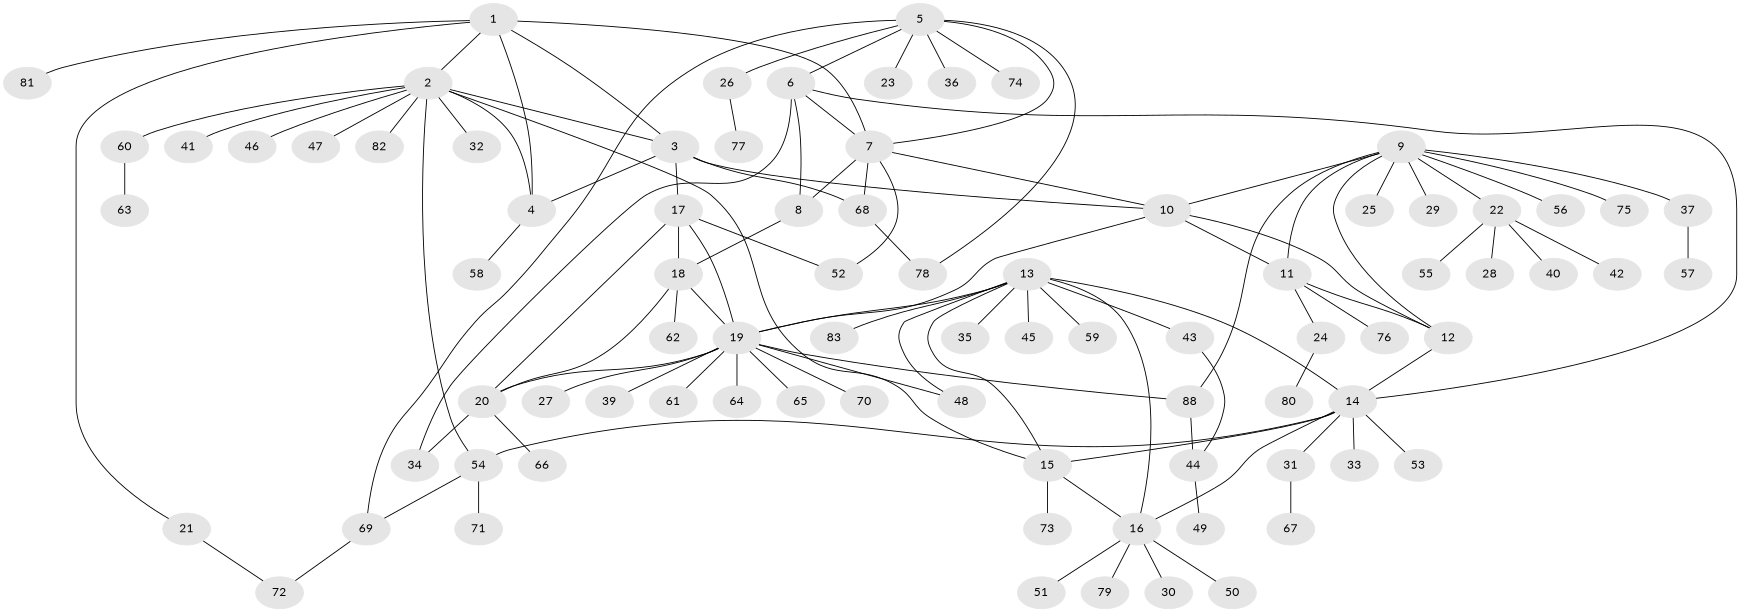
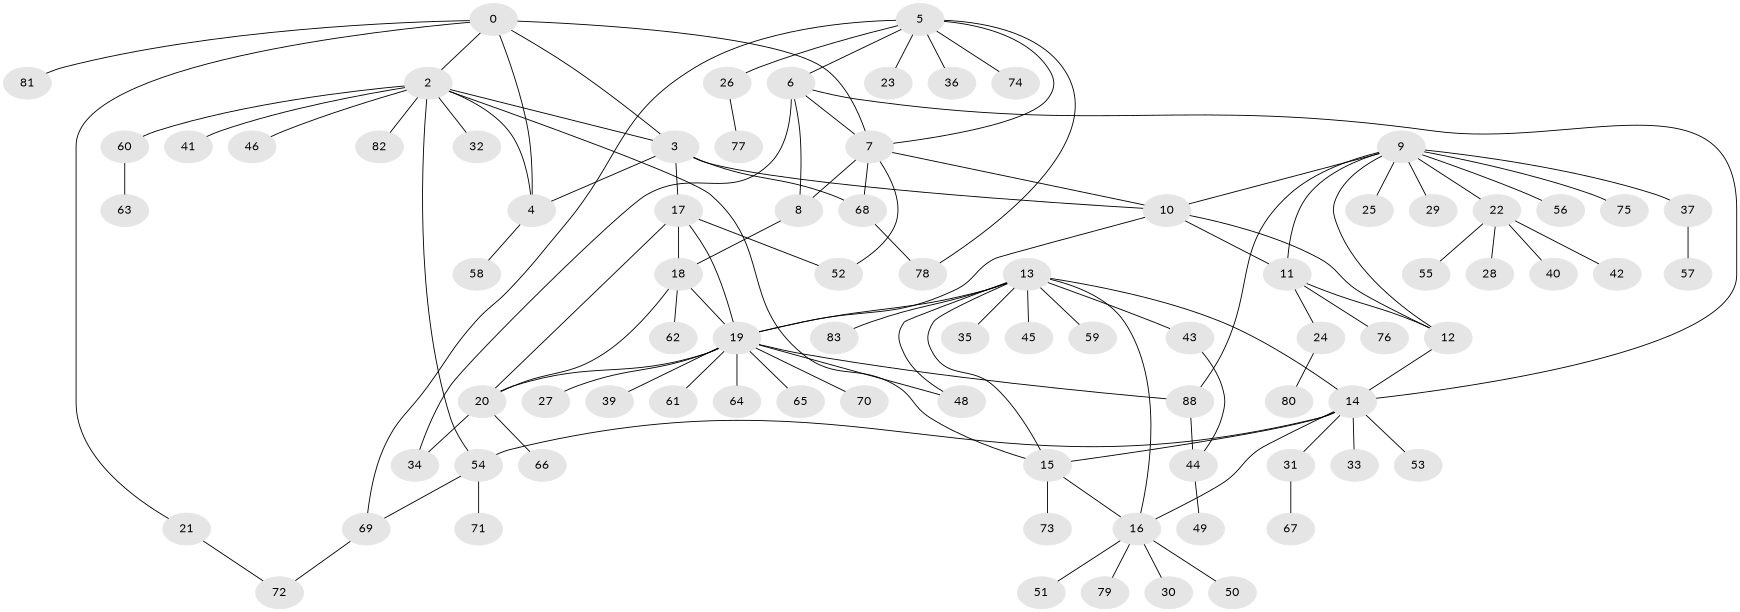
node "1": label "1" -> "0"
node "47": removed
